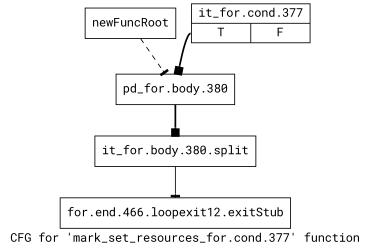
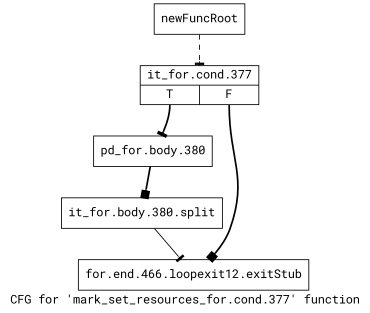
edge "it_for.cond.377" -> "pd_for.body.380": arrowhead box -> tee
edge "newFuncRoot" -> "pd_for.body.380": now "newFuncRoot" -> "it_for.cond.377"
edge "it_for.cond.377" -> "for.end.466.loopexit12.exitStub": added
